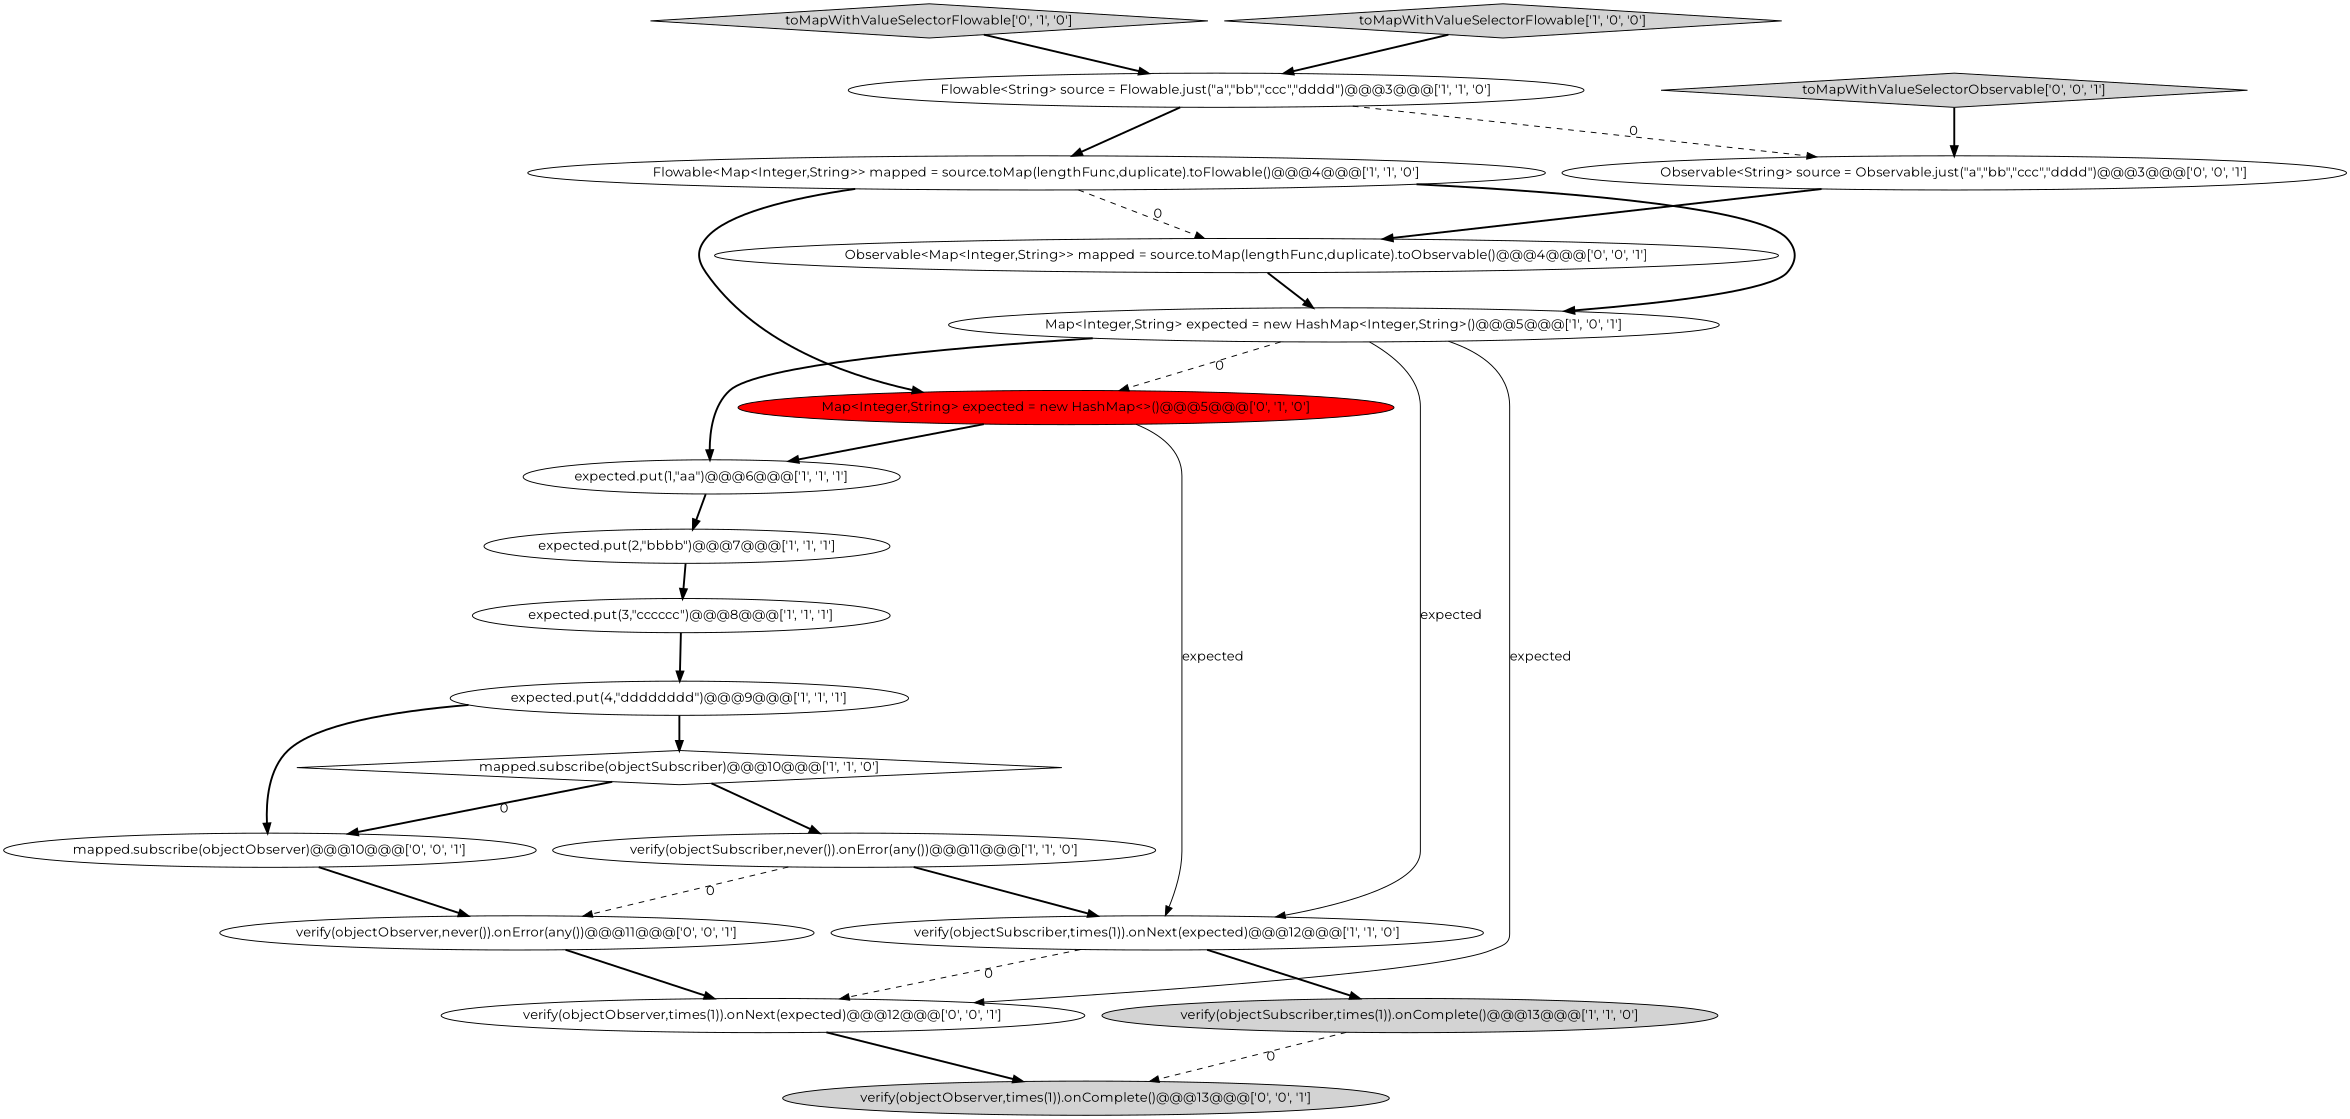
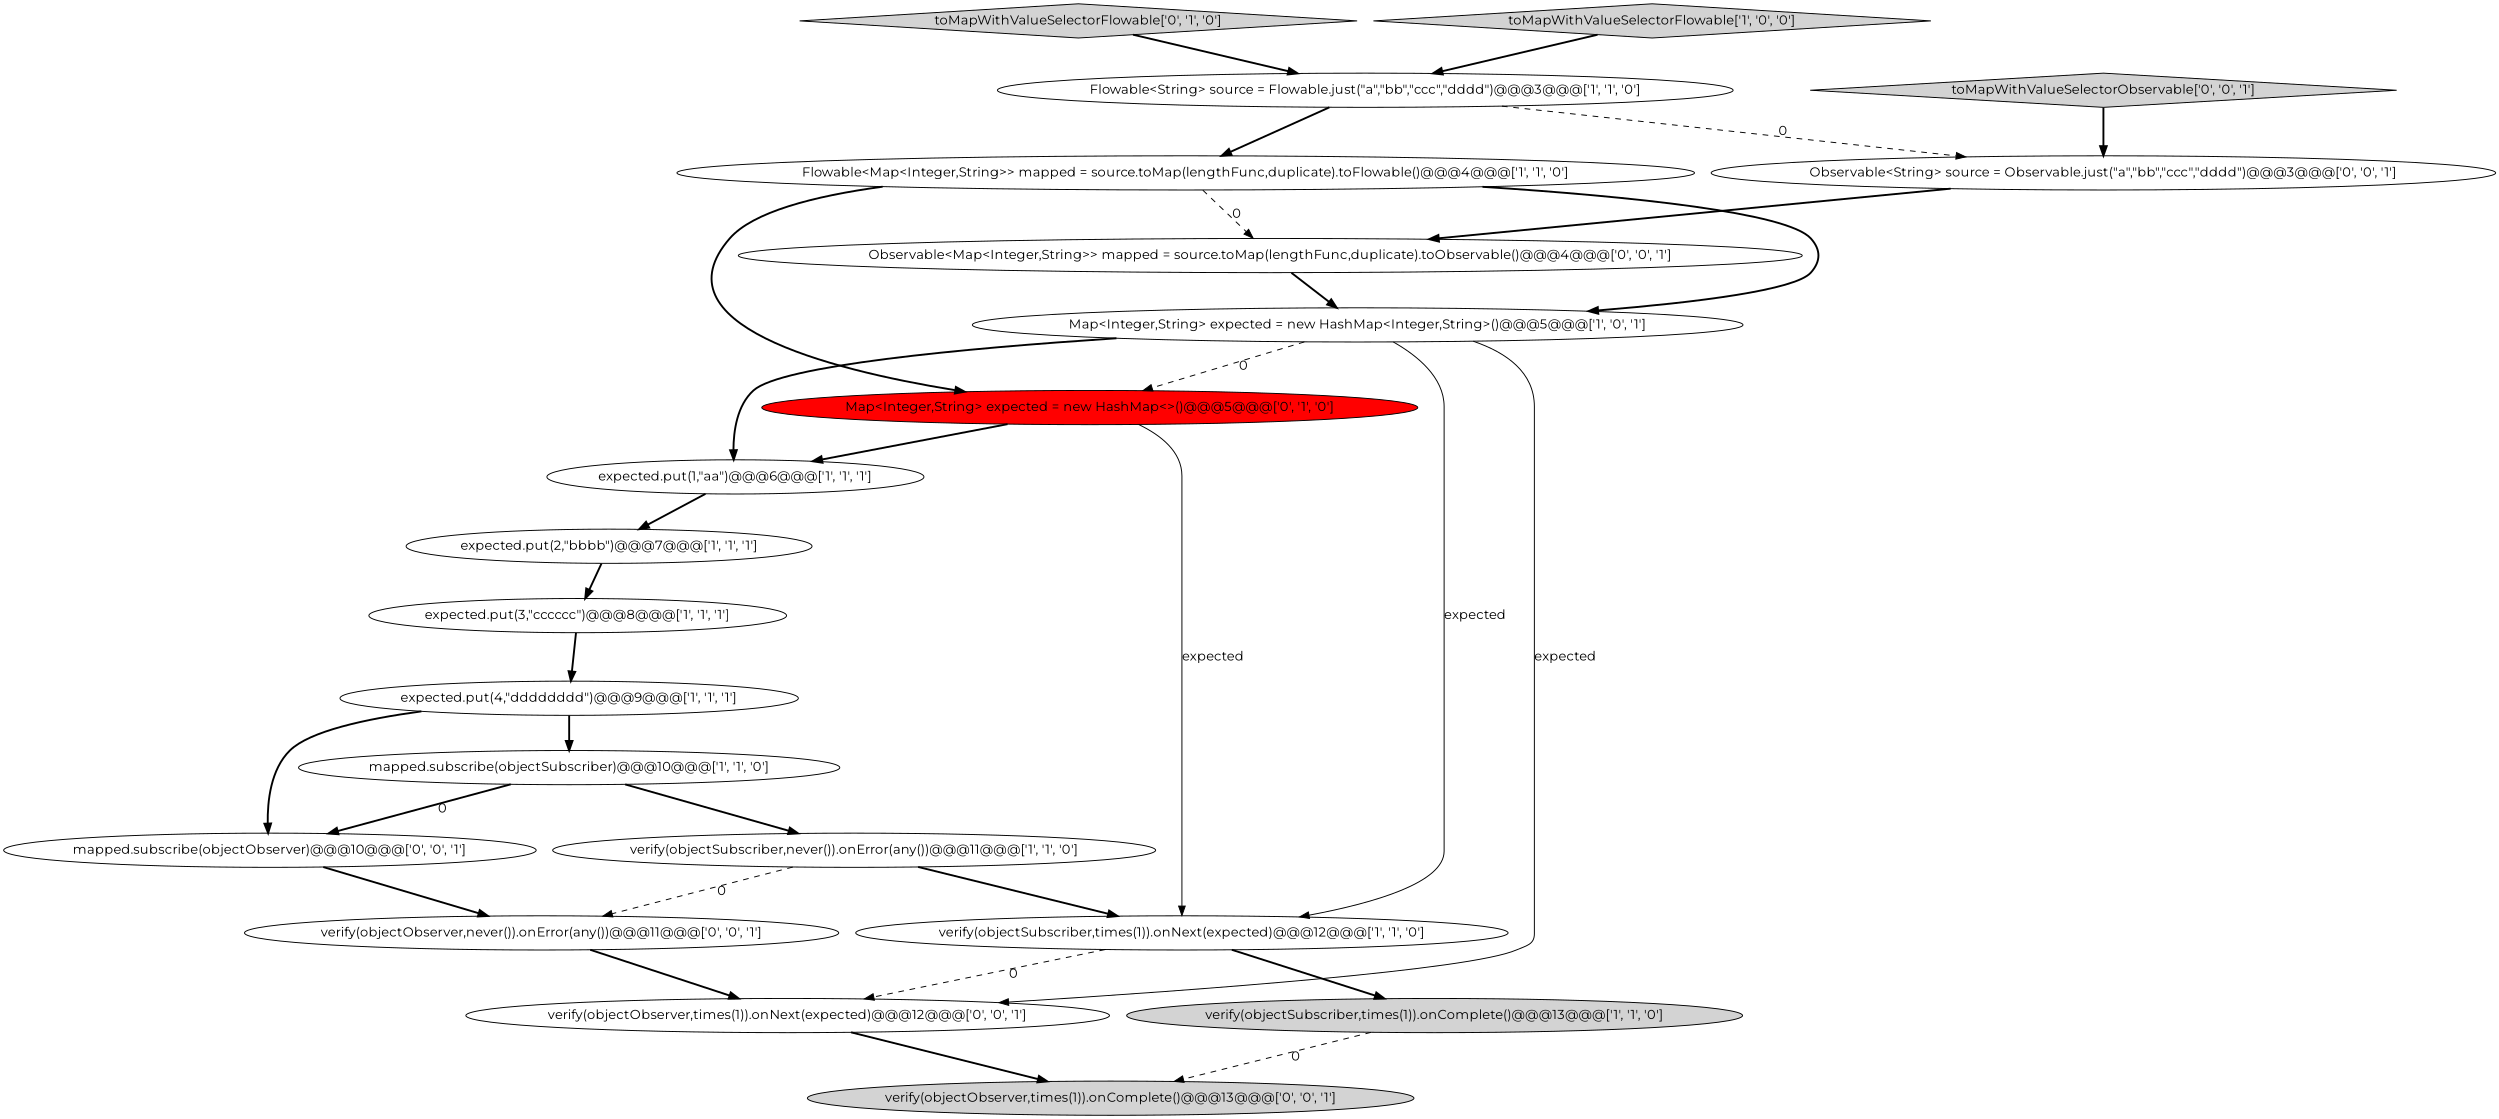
node "mapped.subscribe(objectSubscriber)@@@10@@@['1', '1', '0']": shape diamond -> ellipse
